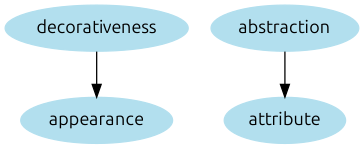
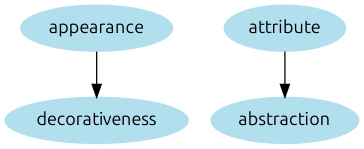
edge "decorativeness" -> "appearance": reversed
edge "abstraction" -> "attribute": reversed
